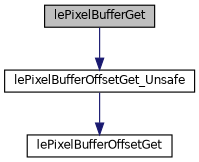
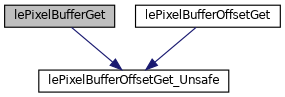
edge "lePixelBufferOffsetGet_Unsafe" -> "lePixelBufferOffsetGet": reversed
